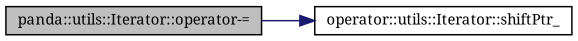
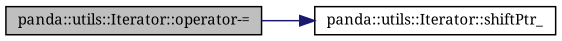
node "operator::utils::Iterator::shiftPtr_": label "operator::utils::Iterator::shiftPtr_" -> "panda::utils::Iterator::shiftPtr_"
